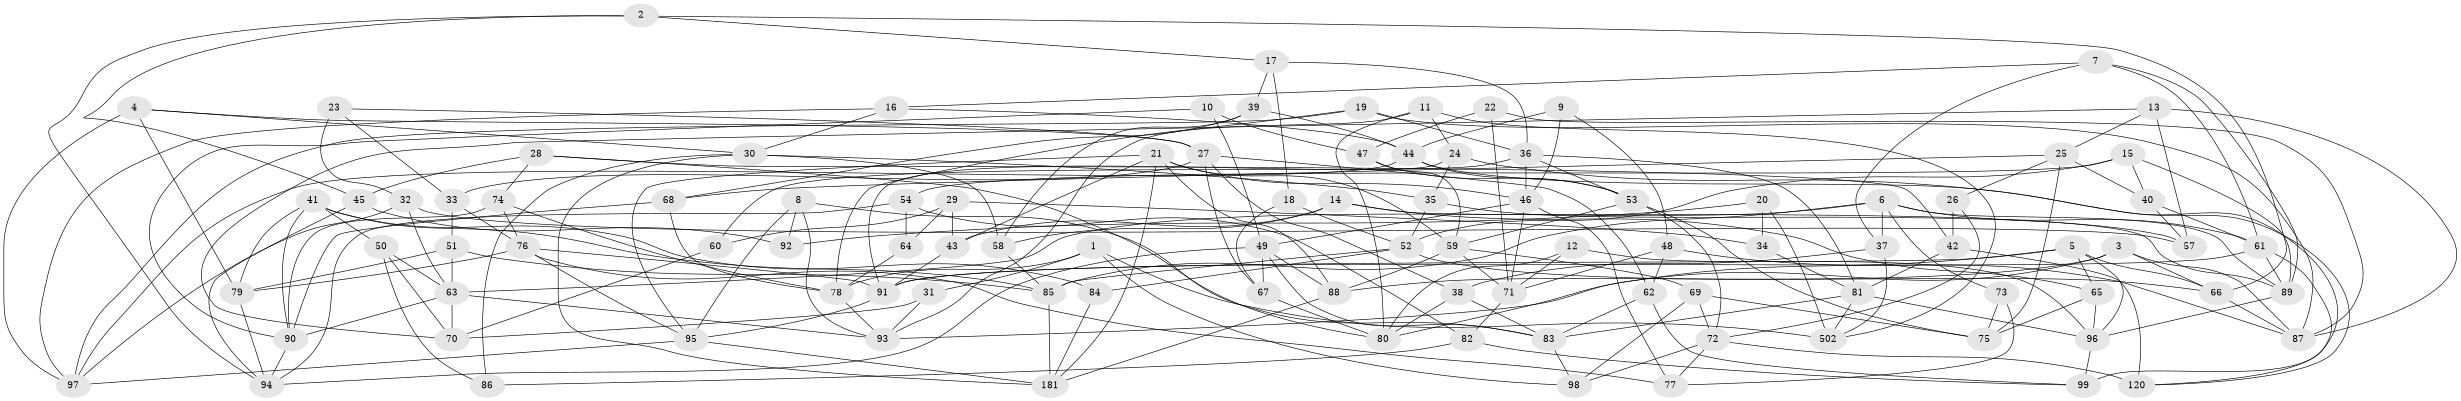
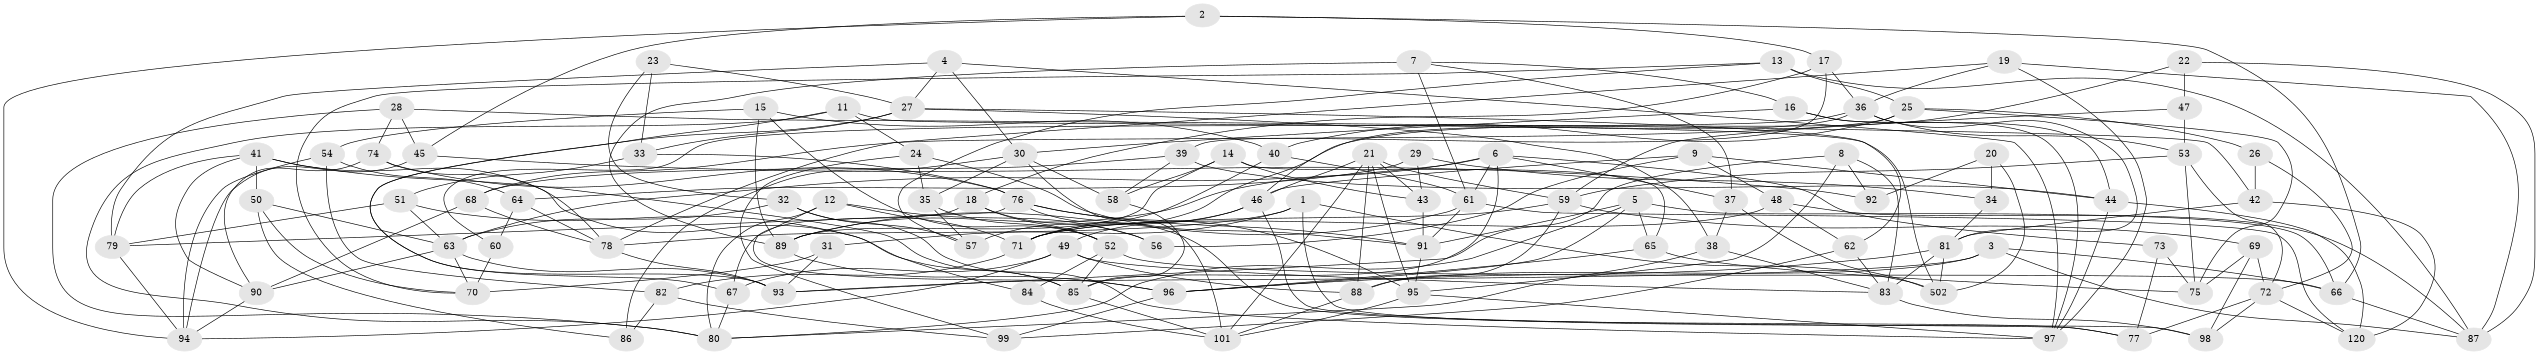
node "10": removed
edge "44" -- "53": removed
edge "29" -- "60": now "64" -- "60"
node "56": added
node "181": label "181" -> "101"
